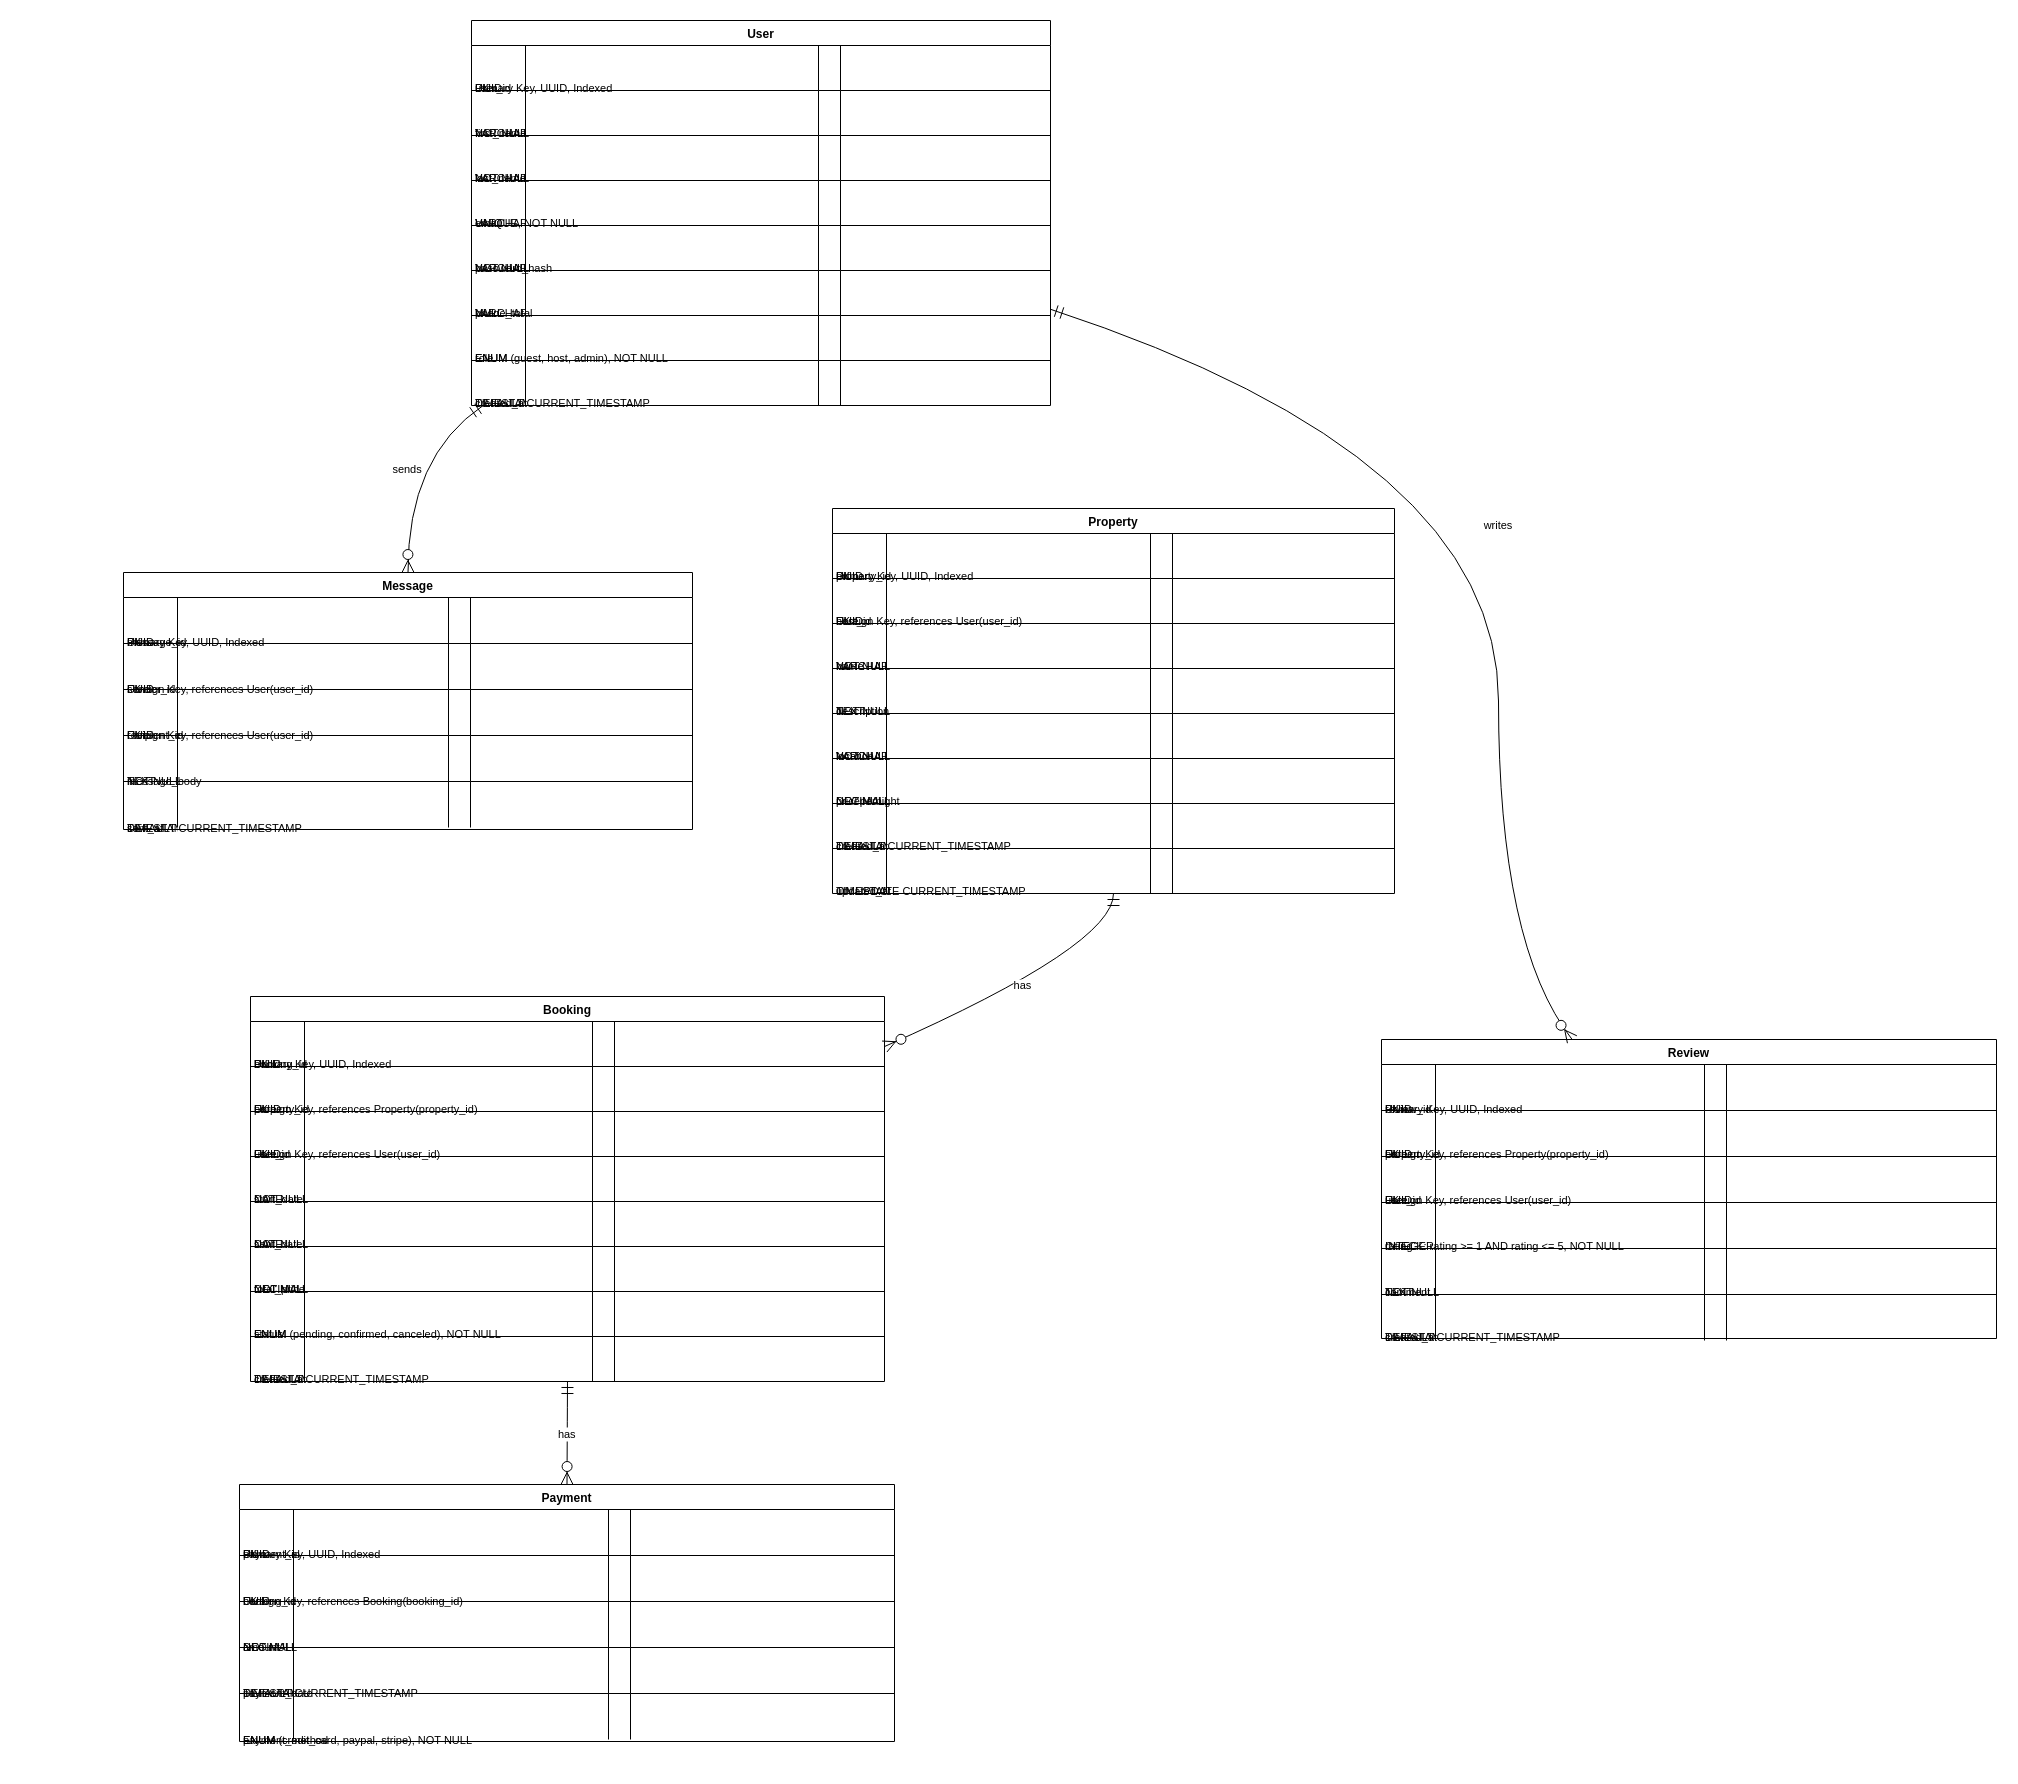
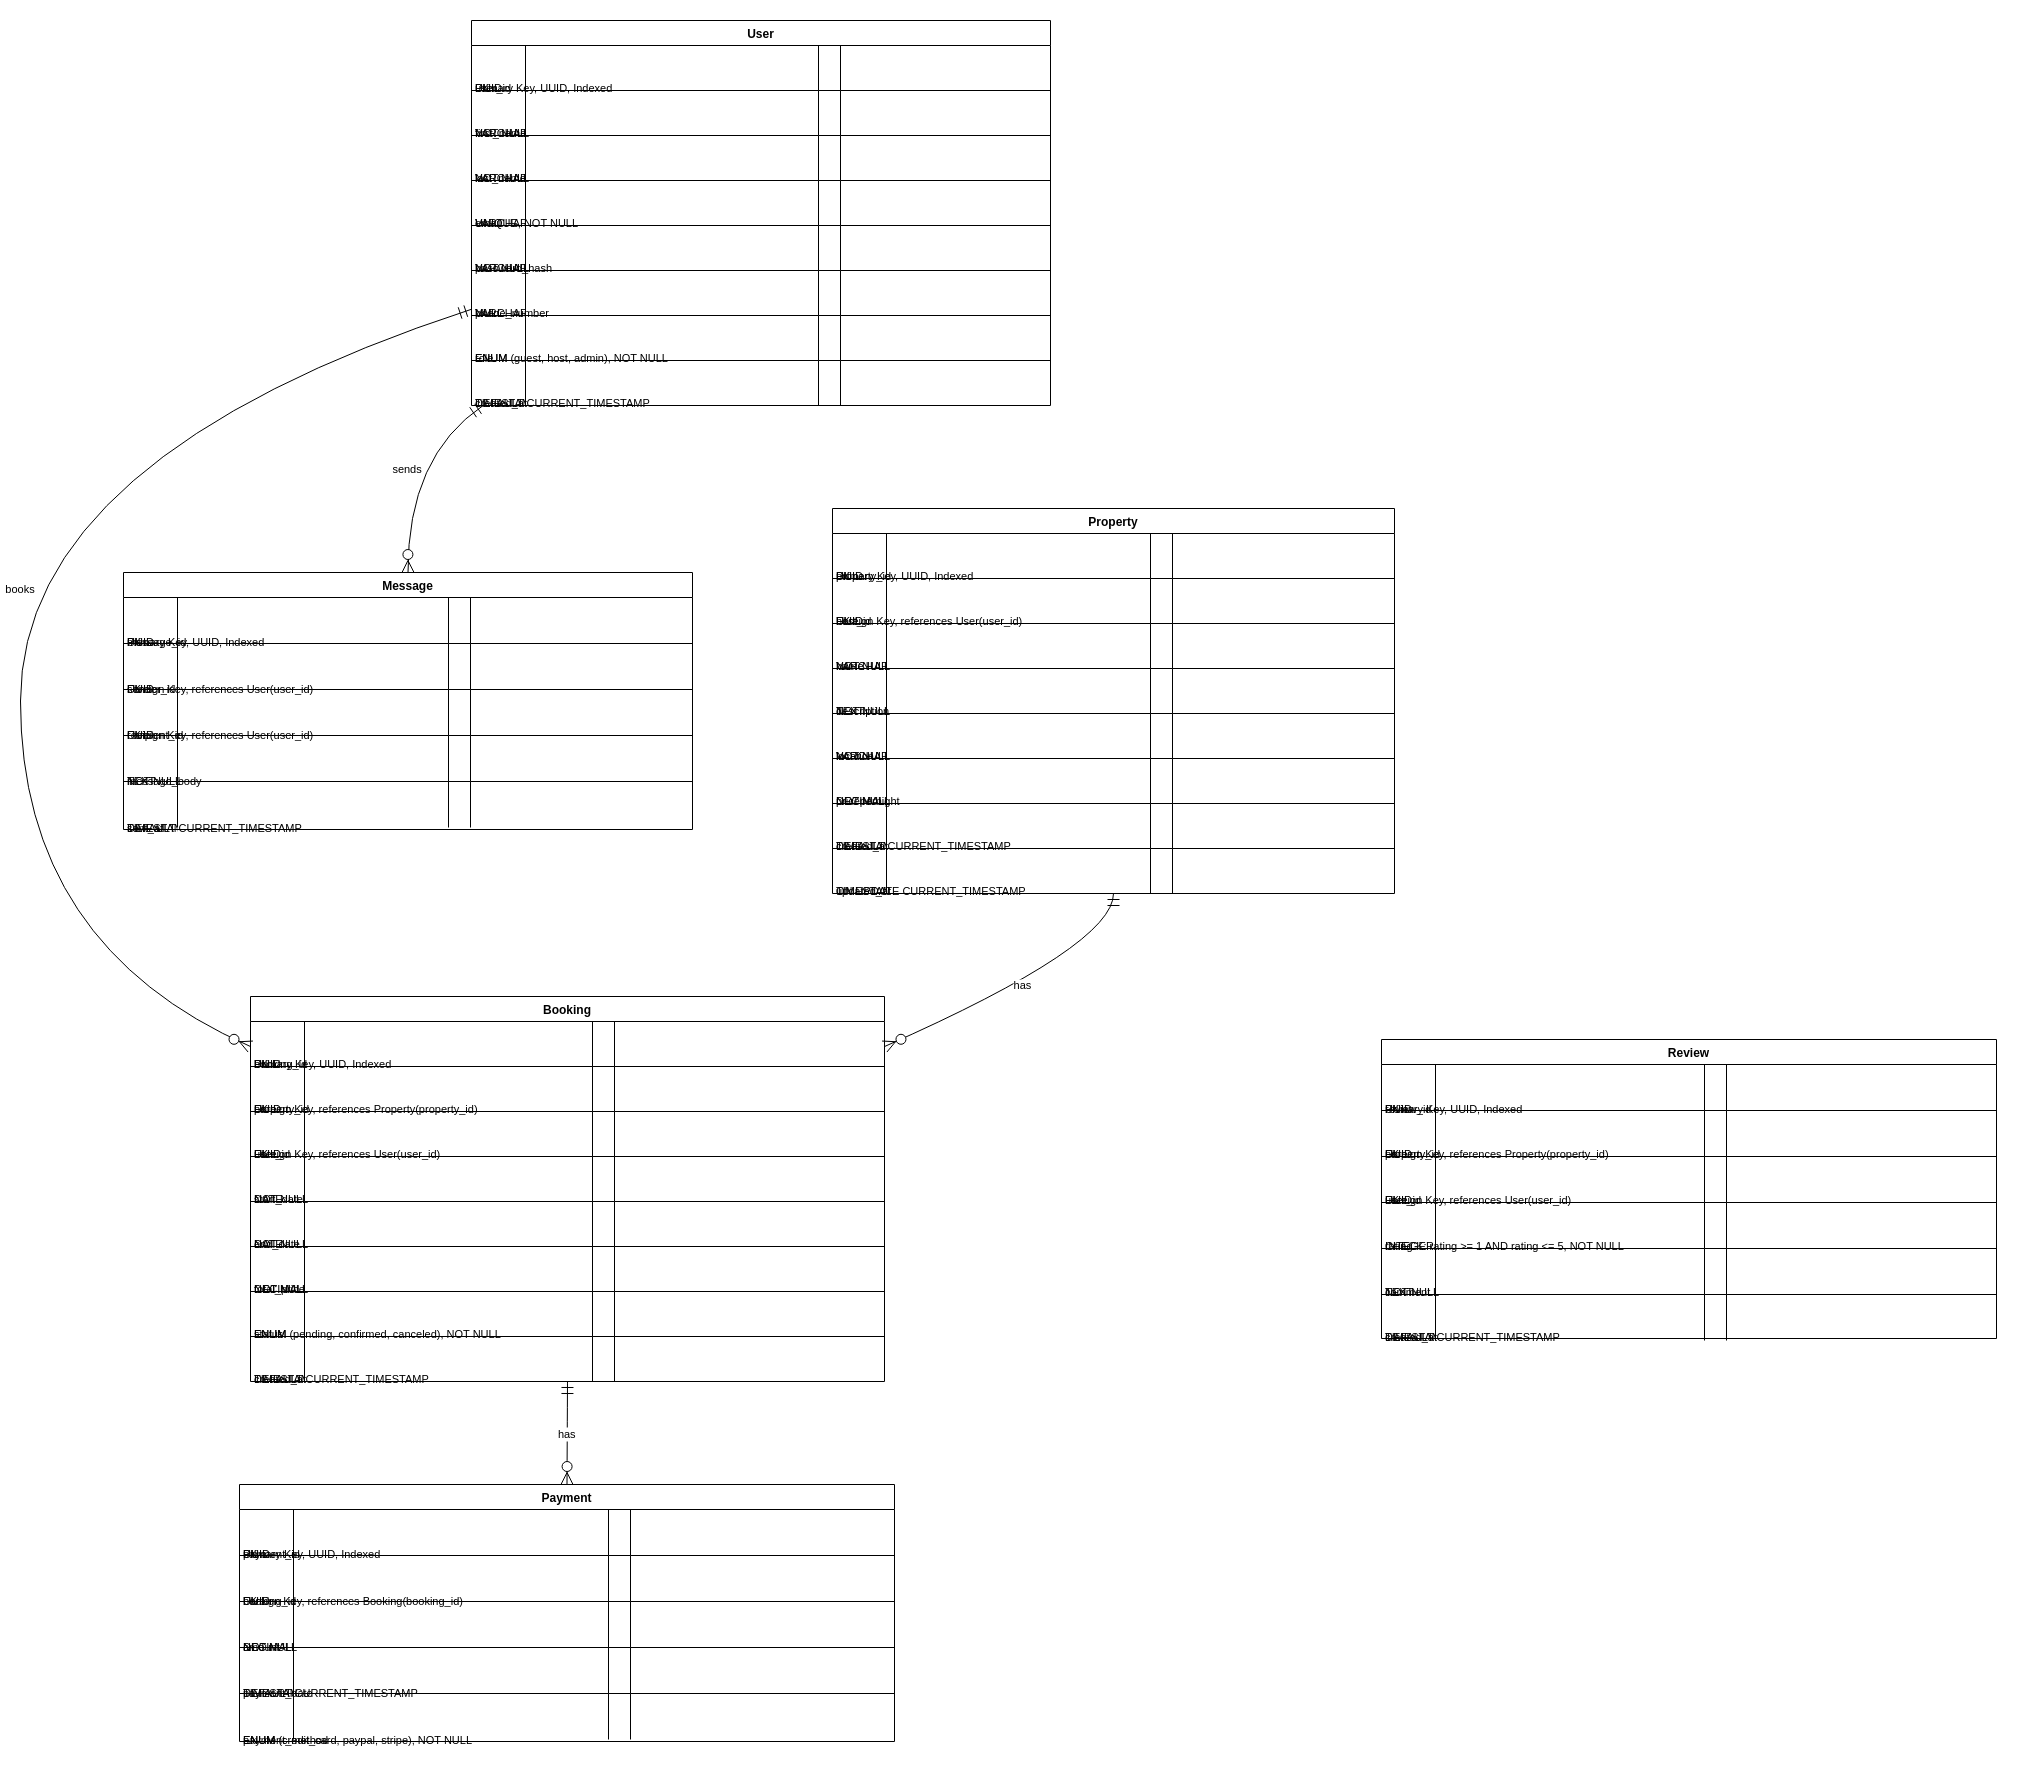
node "phone_total": label "phone_total" -> "phone_number"
edge "User" -- "Review": removed, label "writes"
edge "User" -- "Booking": added, label "books"
node "sent_date": label "sent_date" -> "end_date"
